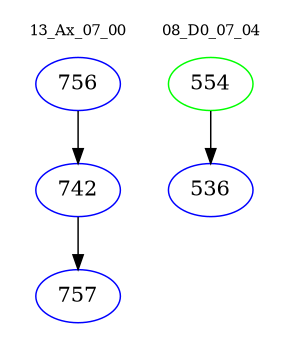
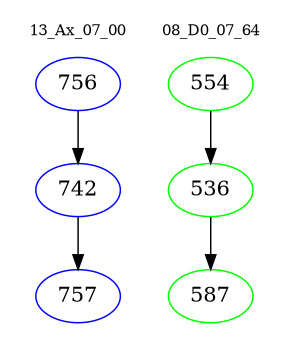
cluster "08_D0_07_04": label "08_D0_07_04" -> "08_D0_07_64"
node "536": color blue -> green
node "587": added
